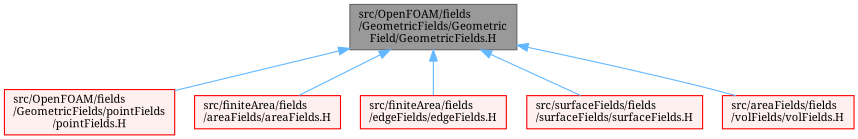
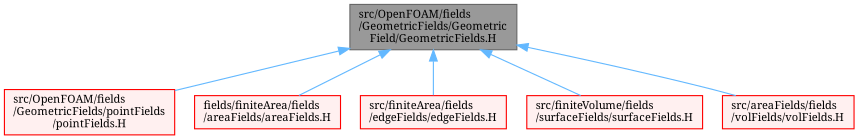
node "src/finiteArea/fields /areaFields/areaFields.H": label "src/finiteArea/fields /areaFields/areaFields.H" -> "fields/finiteArea/fields /areaFields/areaFields.H"
node "src/surfaceFields/fields /surfaceFields/surfaceFields.H": label "src/surfaceFields/fields /surfaceFields/surfaceFields.H" -> "src/finiteVolume/fields /surfaceFields/surfaceFields.H"
